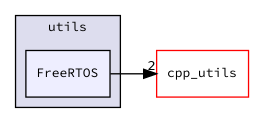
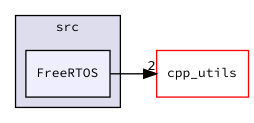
cluster "utils": label "utils" -> "src"
